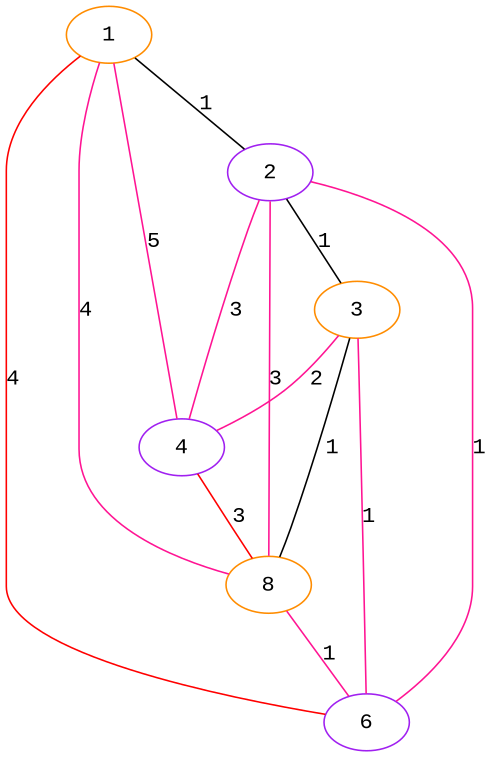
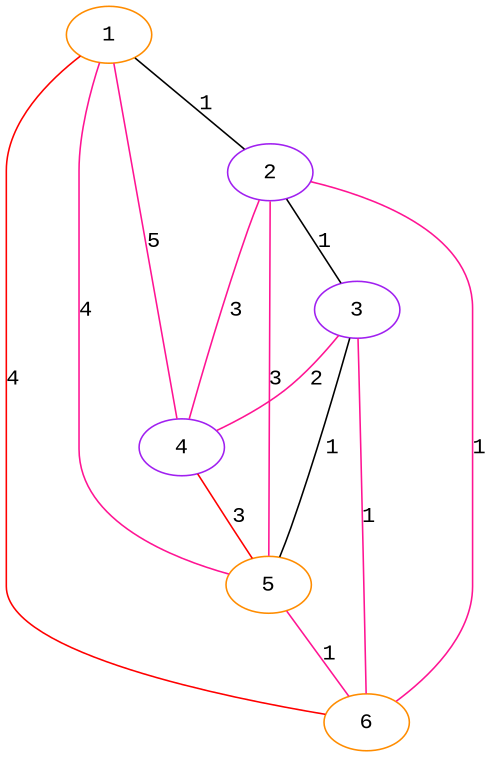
node "3": color darkorange -> purple
node "8": label "8" -> "5"
node "6": color purple -> darkorange
